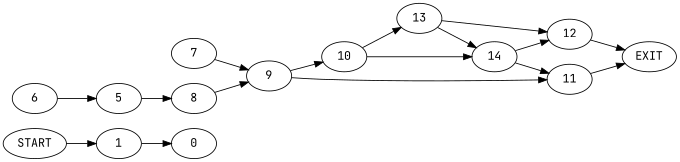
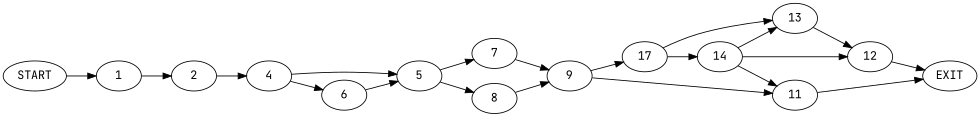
edge "13" -> "14": reversed
node "10": label "10" -> "17"
edge "5" -> "7": added
node "4": added
node "0": label "0" -> "2"
